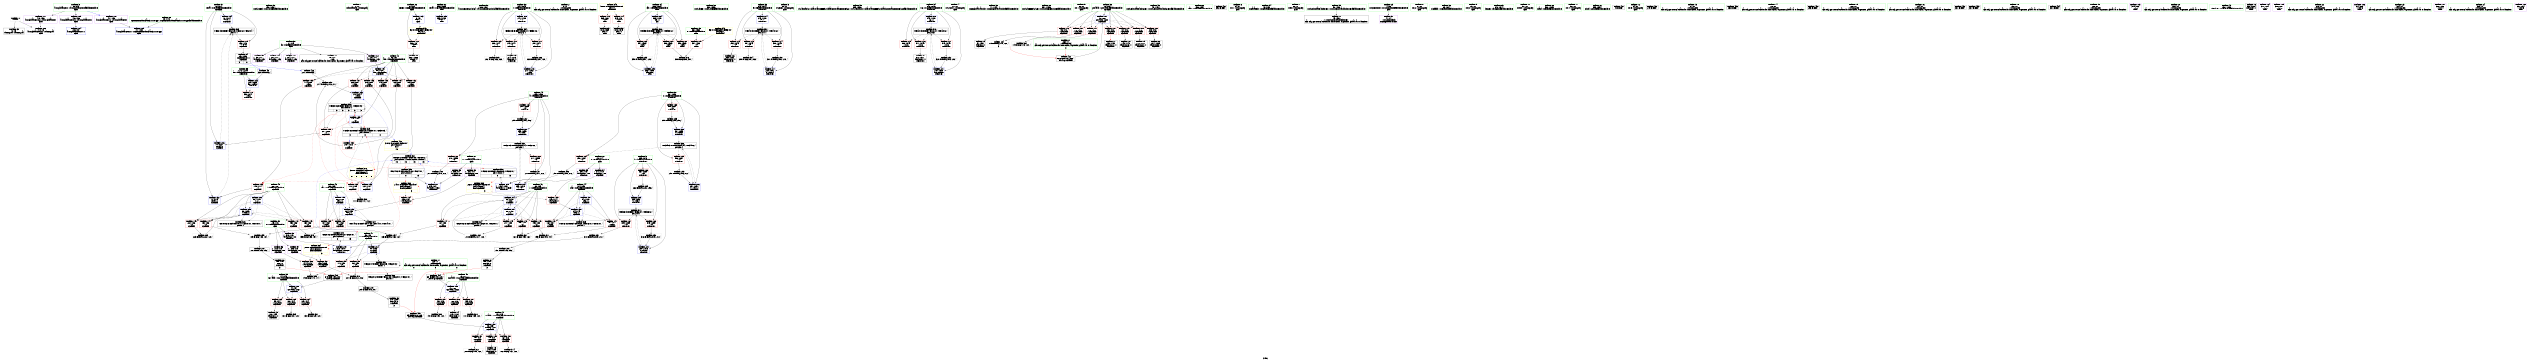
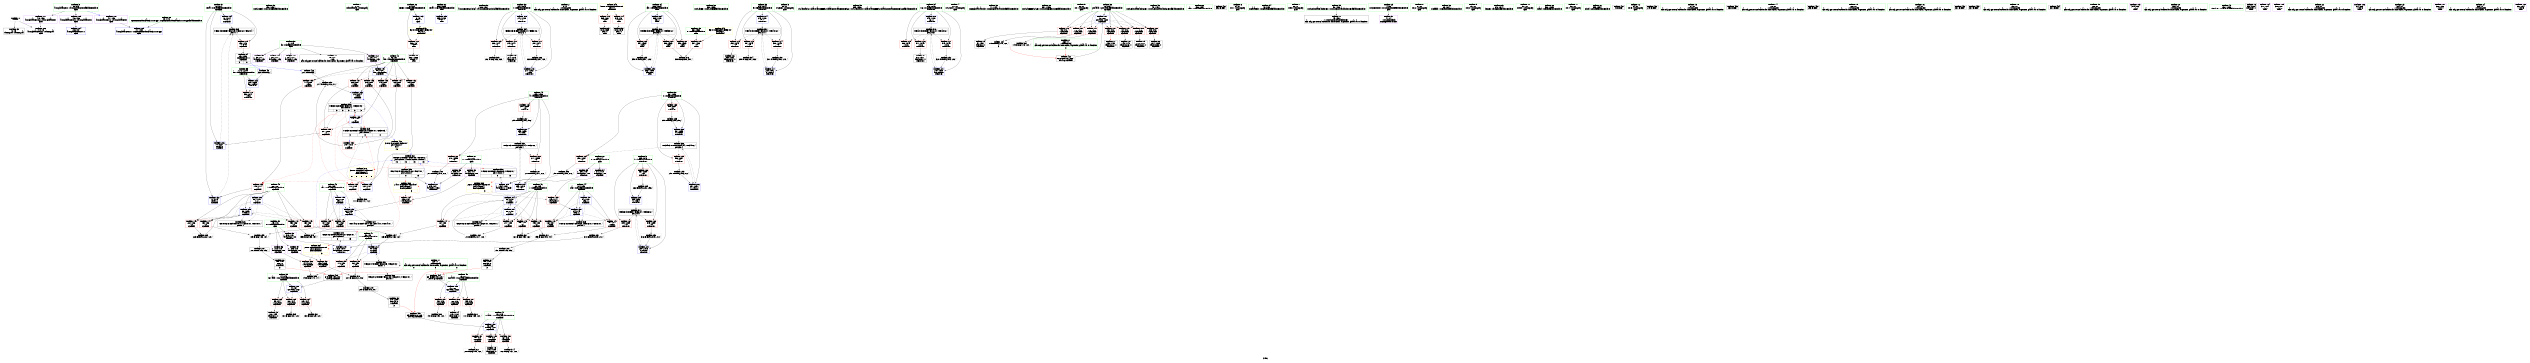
node "NodeID: 224": text "cin" -> "main"
edge "NodeID: 49" -> "NodeID: 281": now "NodeID: 49" -> "NodeID: 162"
